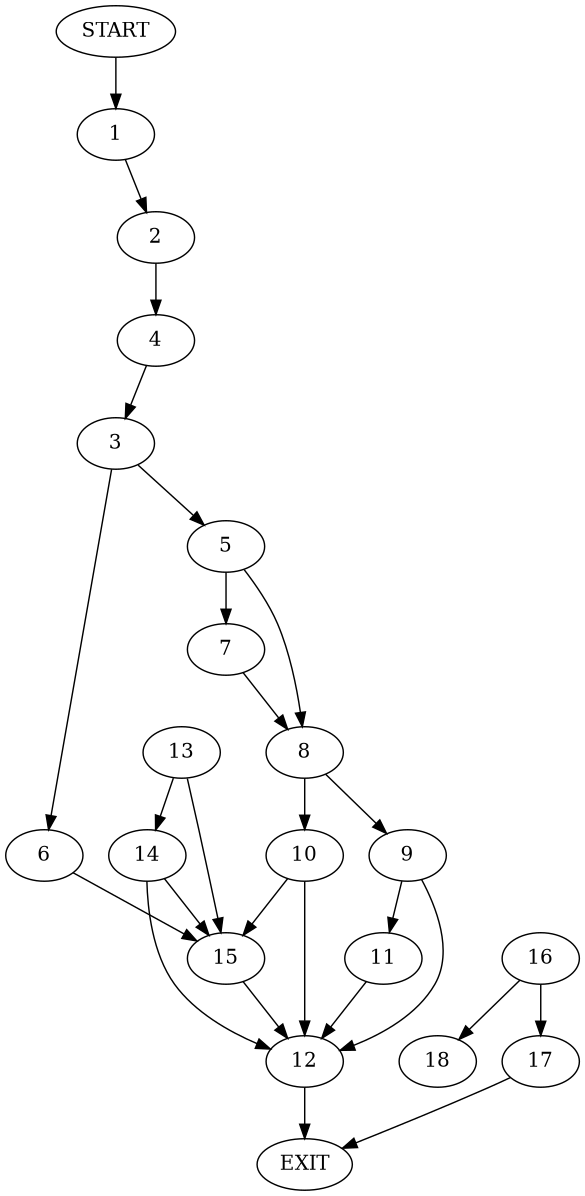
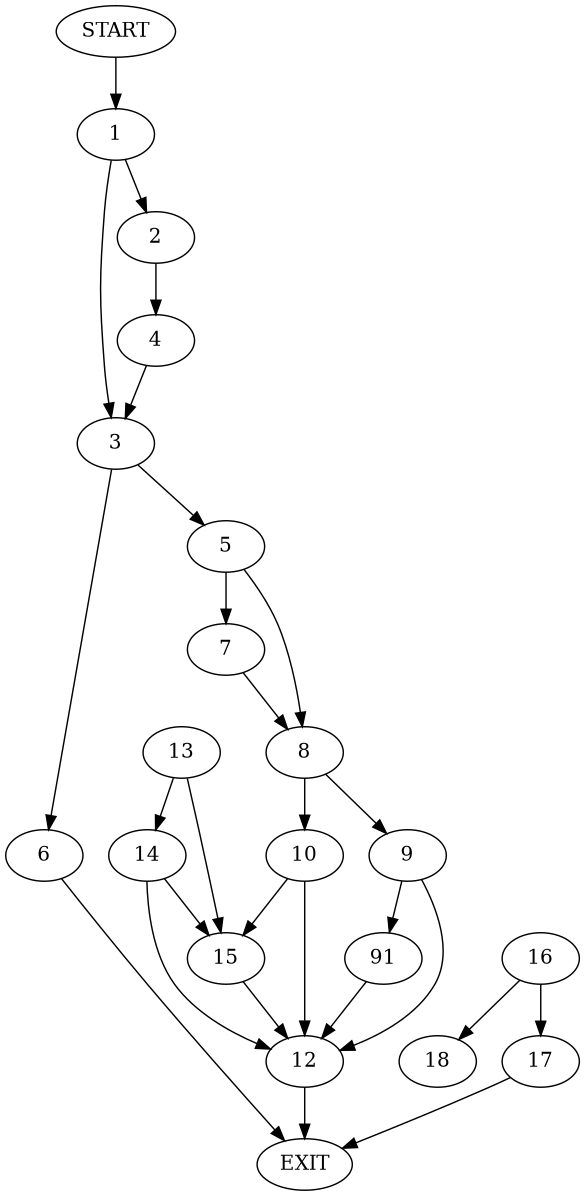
edge "1" -> "3": added
edge "6" -> "15": now "6" -> "EXIT"
node "11": label "11" -> "91"
